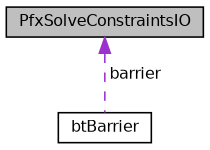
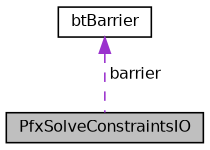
edge "btBarrier" -> "PfxSolveConstraintsIO": reversed
